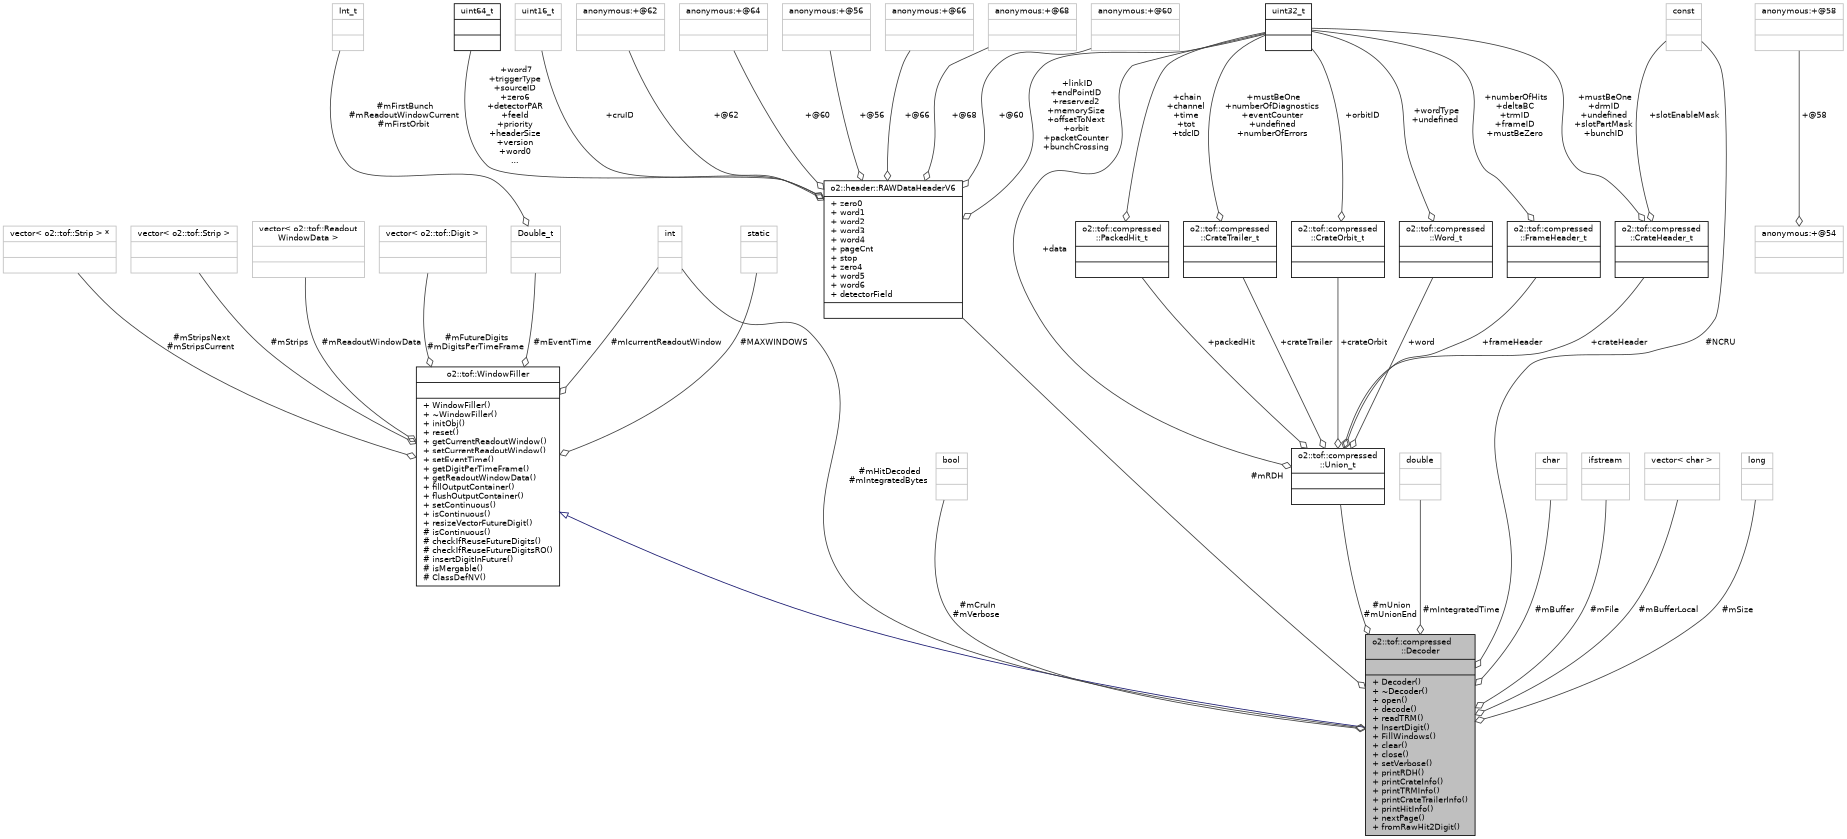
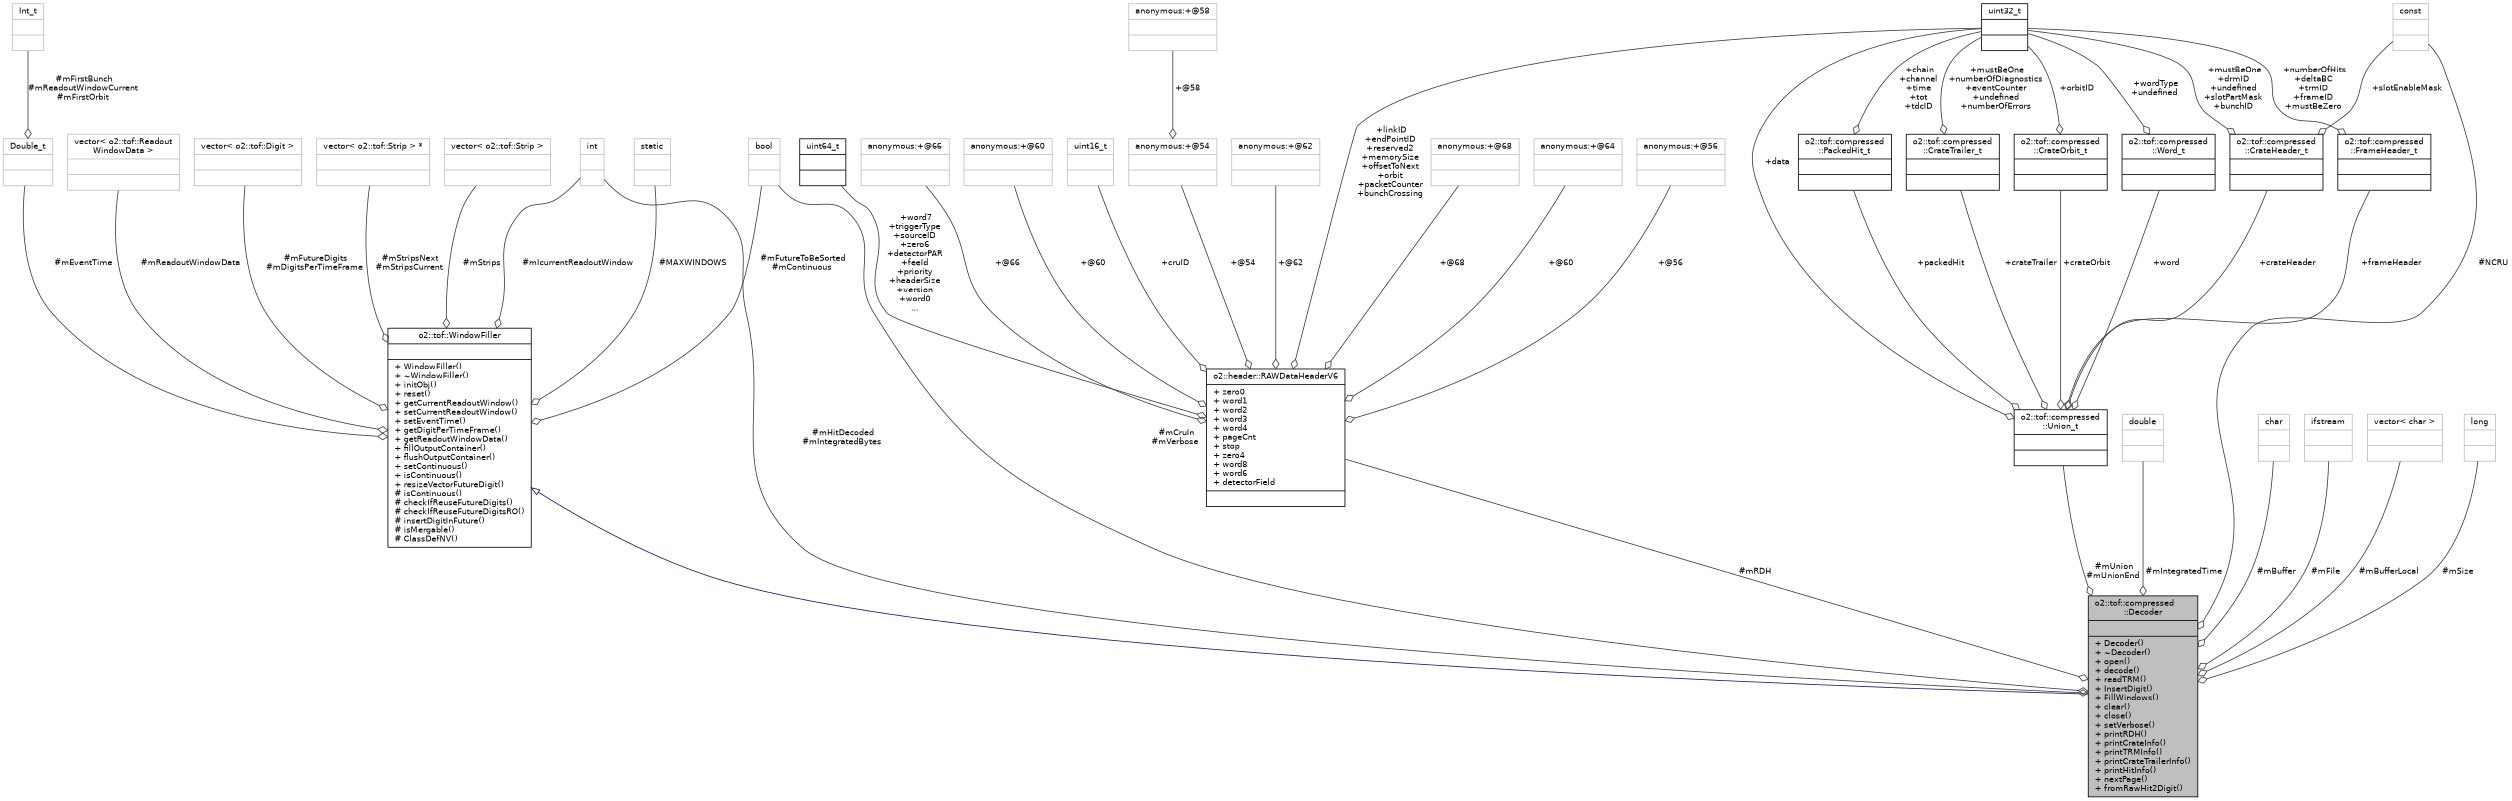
edge "anonymous:+@54" -> "o2::header::RAWDataHeaderV6": added, label "+@54"
node "o2::header::RAWDataHeaderV6": text "+ word5" -> "+ word8"
edge "bool" -> "o2::tof::WindowFiller": added, label "#mFutureToBeSorted #mContinuous"
